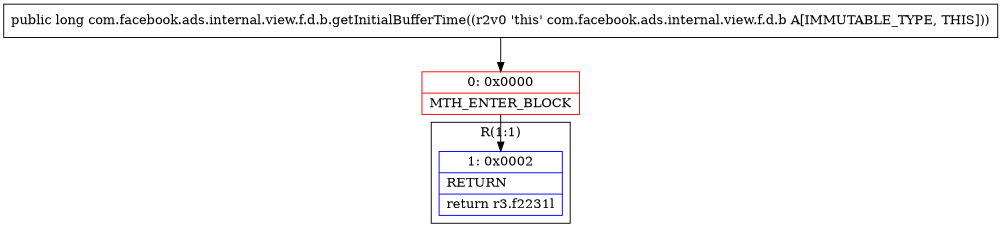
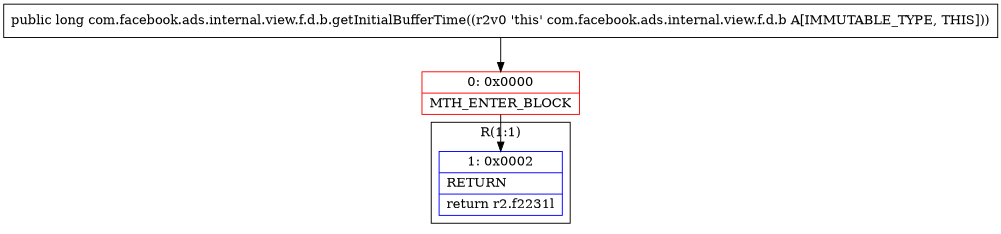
node "1: 0x0002": text "return r3.f2231l" -> "return r2.f2231l"
